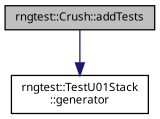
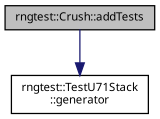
node "rngtest::TestU01Stack ::generator": label "rngtest::TestU01Stack ::generator" -> "rngtest::TestU71Stack ::generator"
